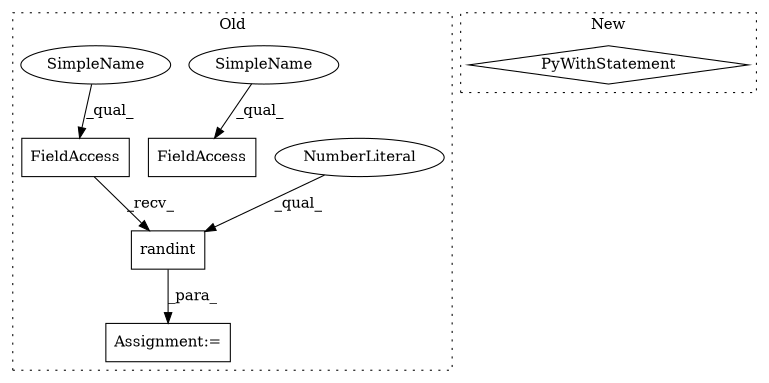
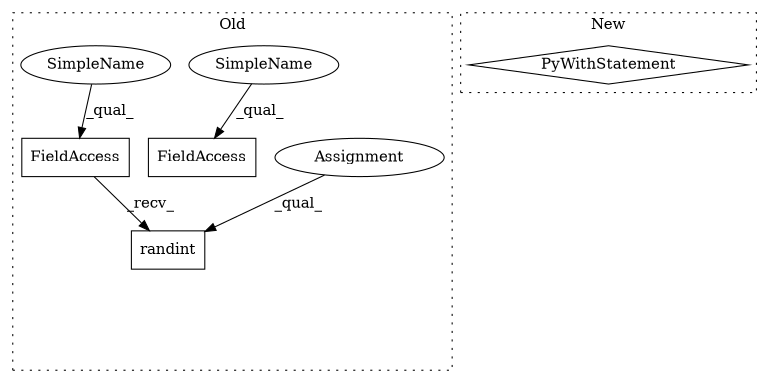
node "NumberLiteral": label "NumberLiteral" -> "Assignment"
node "Assignment:=": removed
